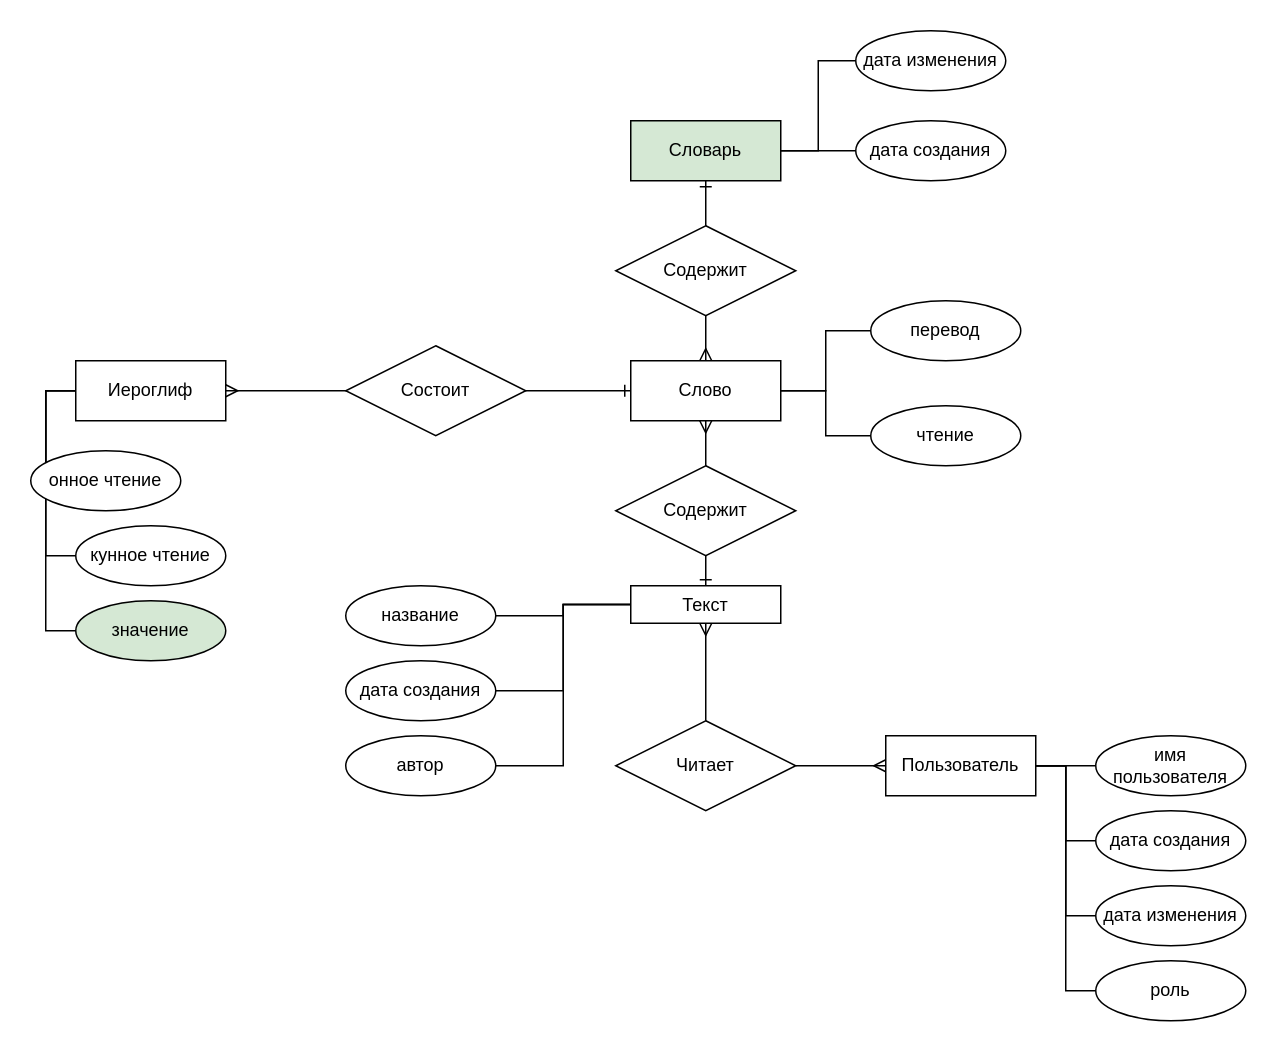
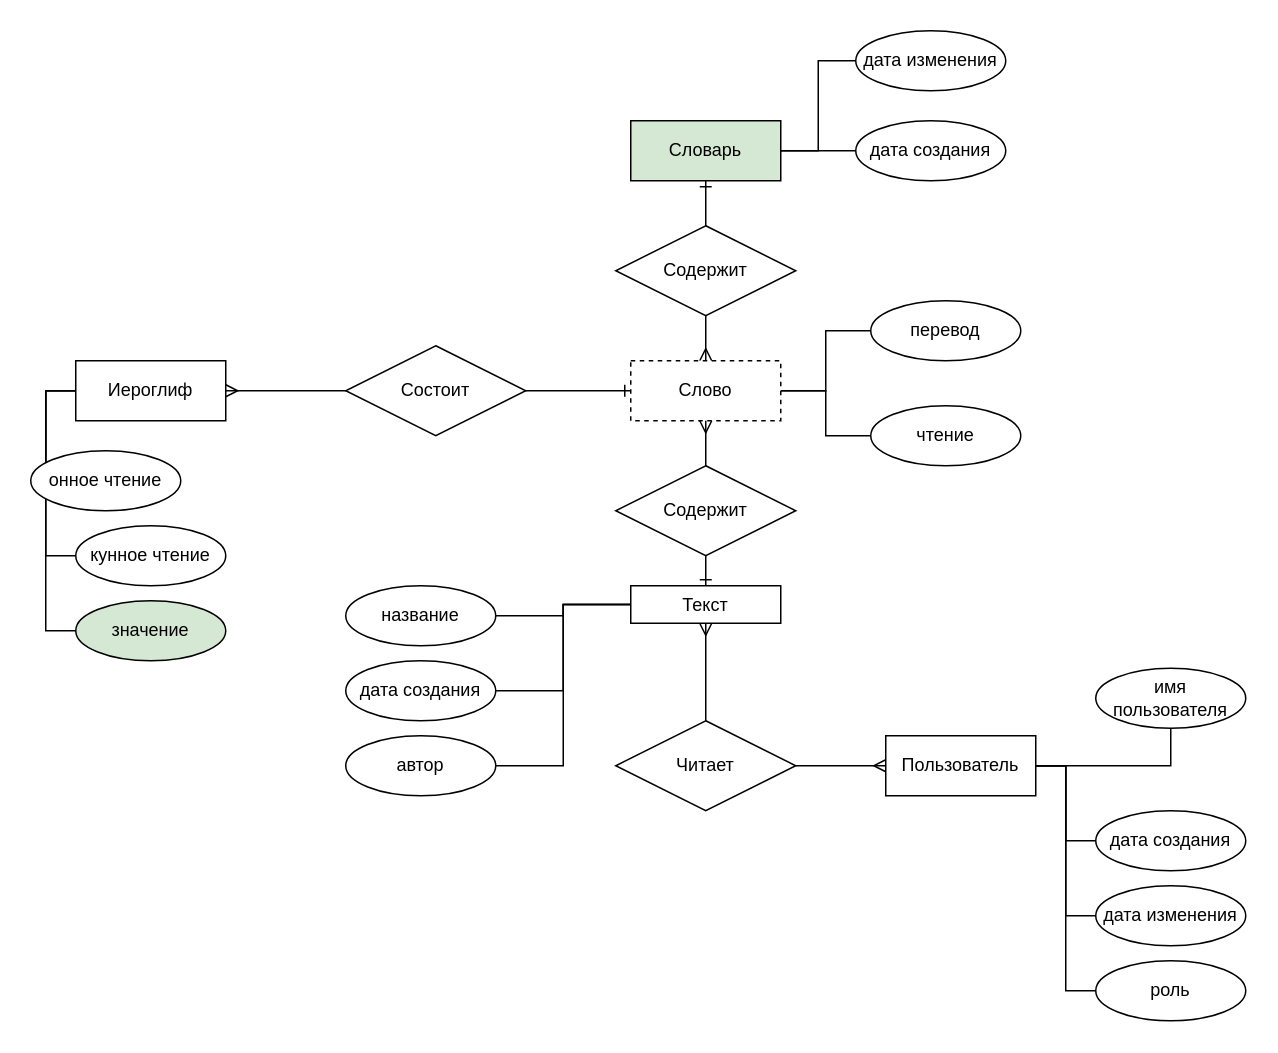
node "Слово": style solid -> dashed
node "имя пользователя": moved (1171, 766) -> (1171, 698)
